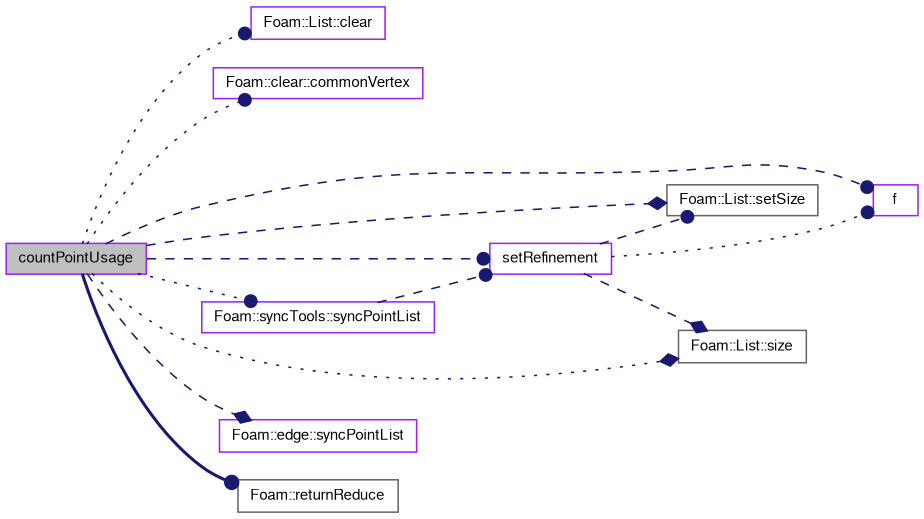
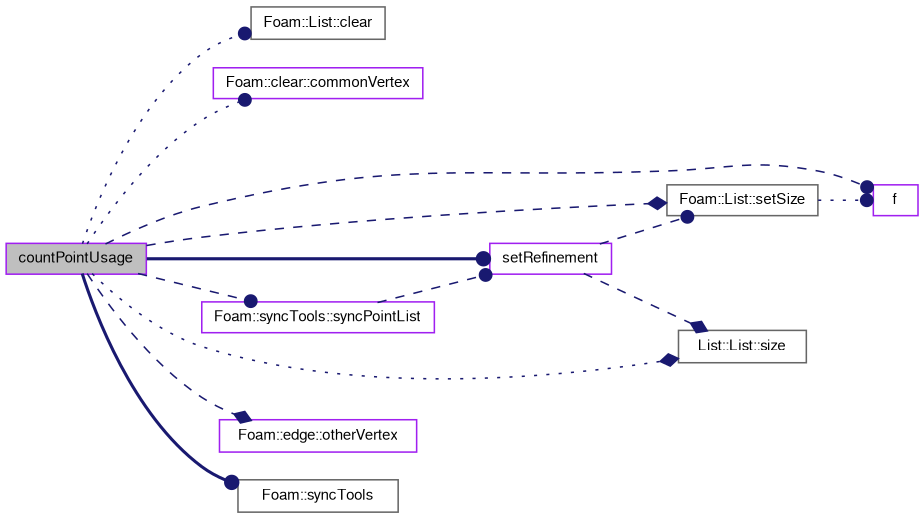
node "Foam::List::clear": color purple -> gray40
edge "setRefinement" -> "f": now "Foam::List::setSize" -> "f"
edge "countPointUsage" -> "setRefinement": style dashed -> bold
edge "countPointUsage" -> "Foam::syncTools::syncPointList": style dotted -> dashed
node "Foam::List::size": label "Foam::List::size" -> "List::List::size"
node "Foam::edge::syncPointList": label "Foam::edge::syncPointList" -> "Foam::edge::otherVertex"
node "Foam::returnReduce": label "Foam::returnReduce" -> "Foam::syncTools"
